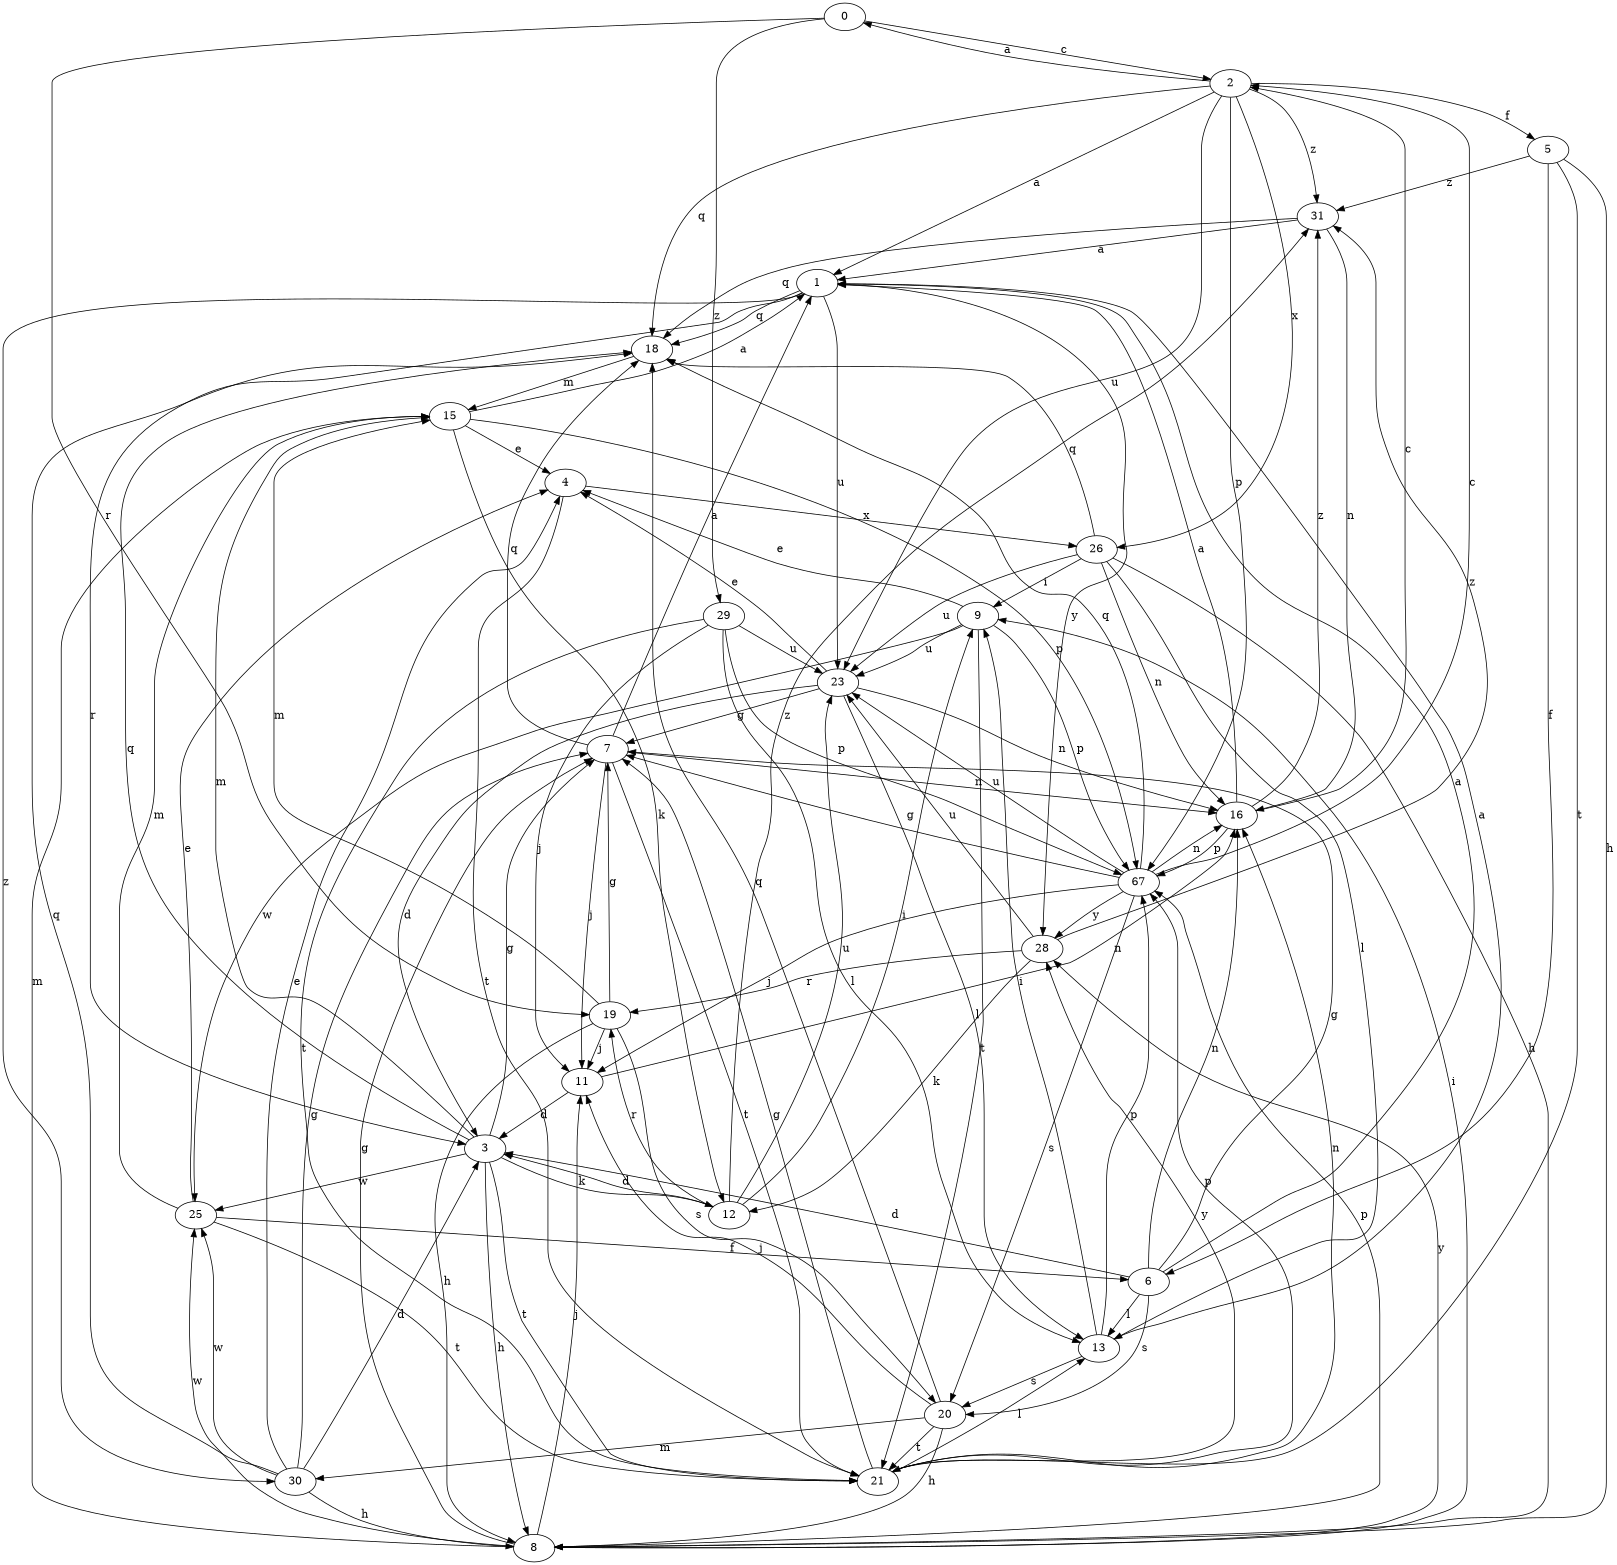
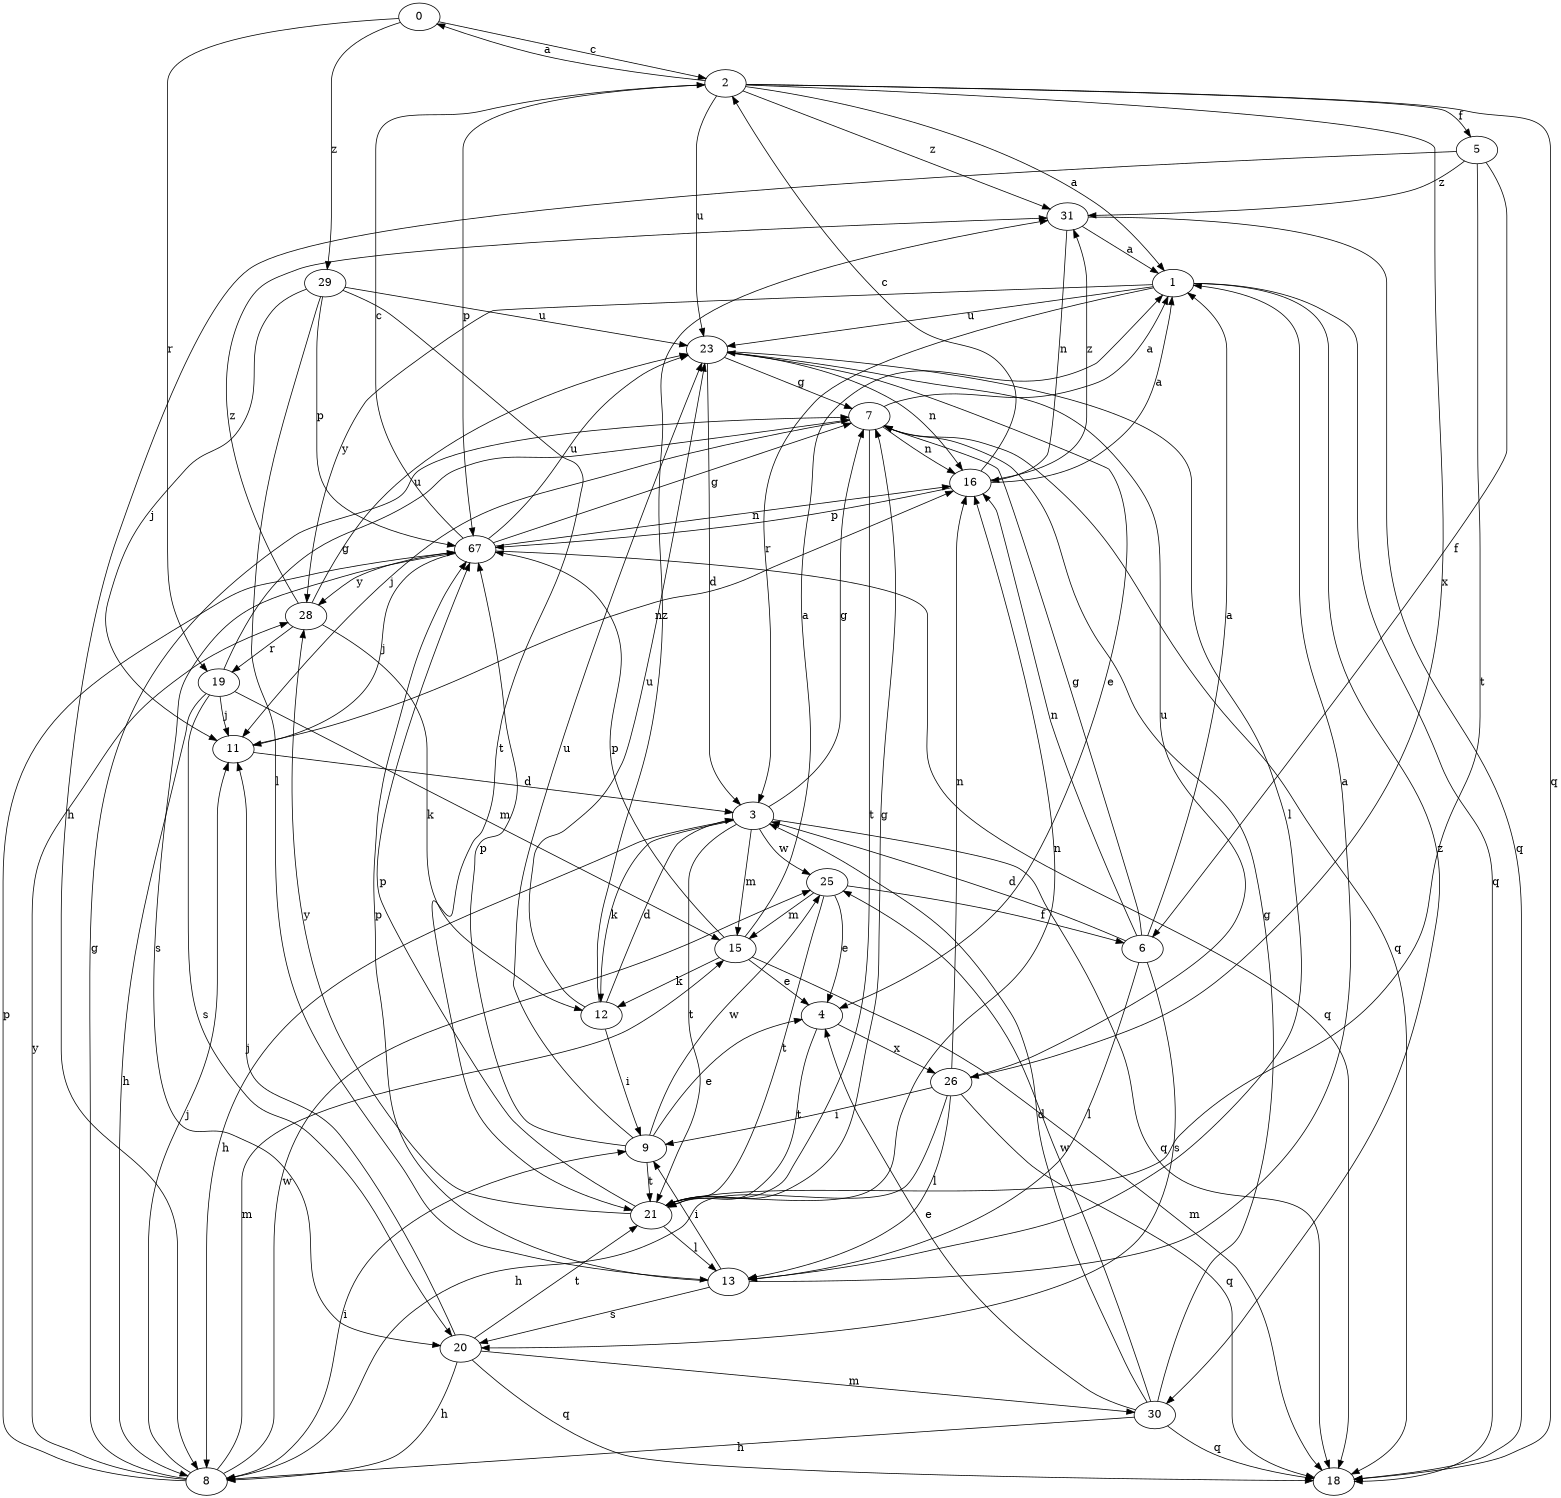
edge "18" -> "15": reversed
edge "12" -> "19": removed, label "r"
